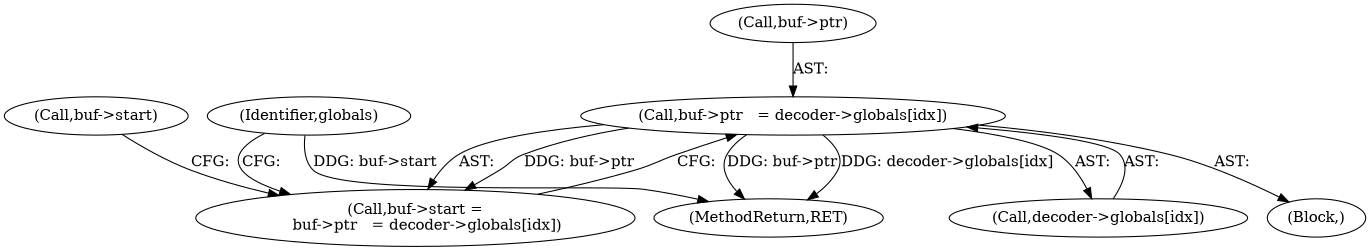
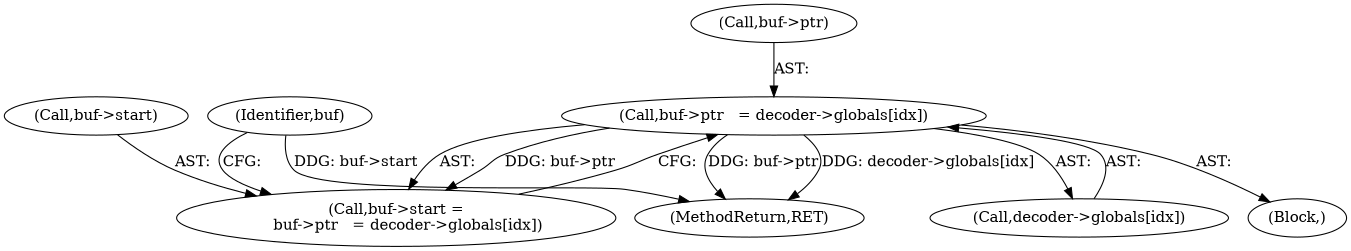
node "(Identifier,globals)": label "(Identifier,globals)" -> "(Identifier,buf)"
edge "(Call,buf->start)" -> "(Call,buf->start = buf->ptr   = decoder->globals[idx])": label "CFG: " -> "AST: "
